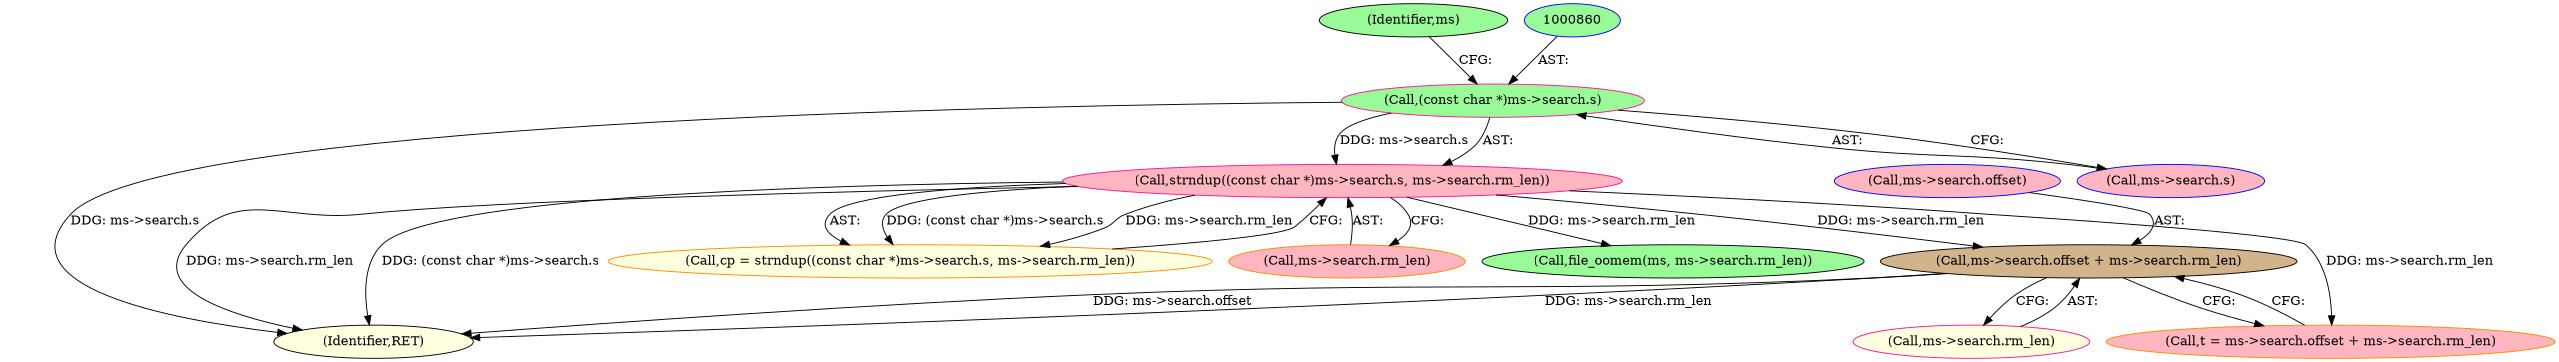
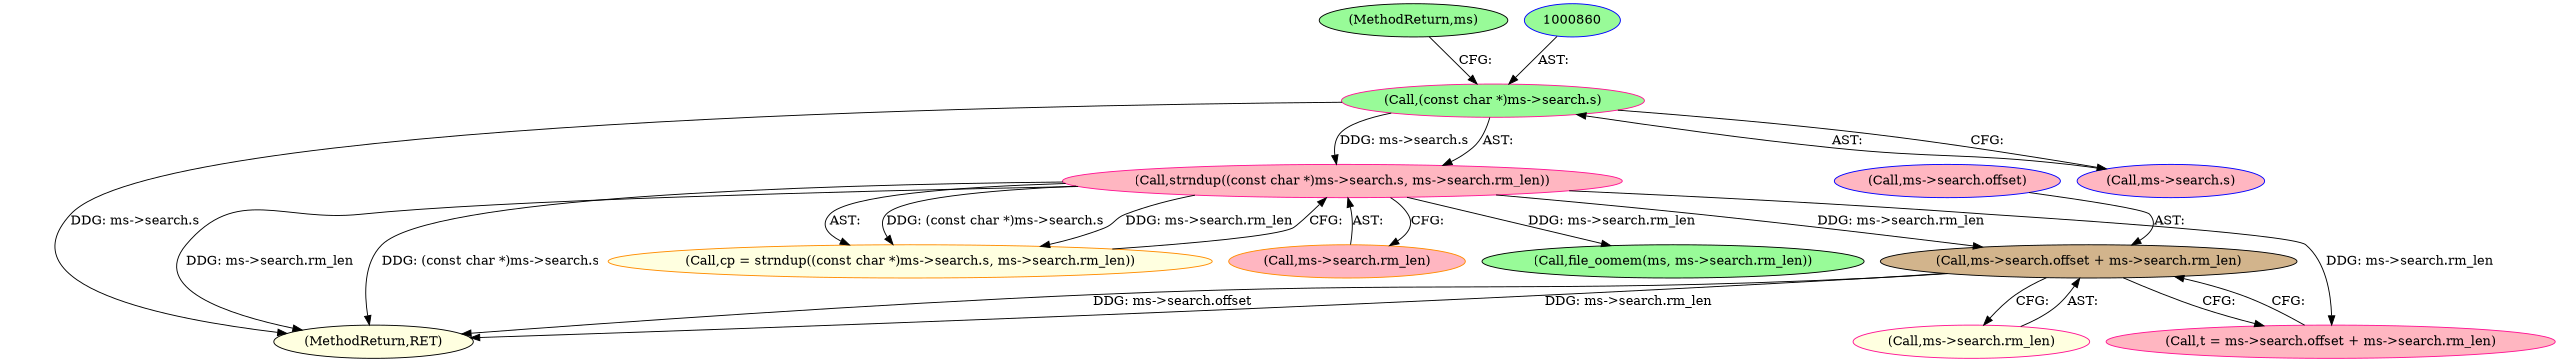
node "(Identifier,ms)": label "(Identifier,ms)" -> "(MethodReturn,ms)"
node "(Identifier,RET)": label "(Identifier,RET)" -> "(MethodReturn,RET)"
node "(Call,t = ms->search.offset + ms->search.rm_len)": color darkorange -> deeppink
